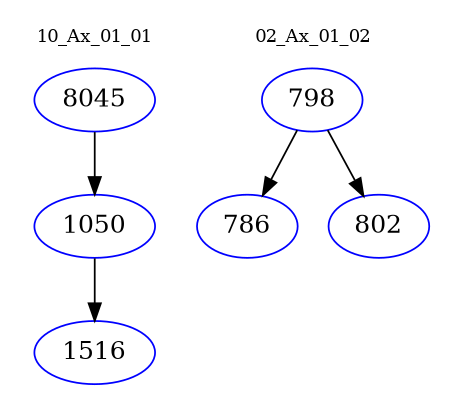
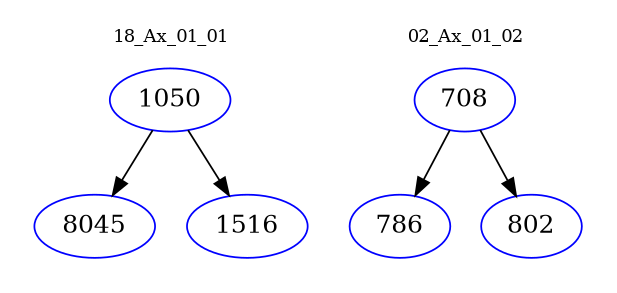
cluster "10_Ax_01_01": label "10_Ax_01_01" -> "18_Ax_01_01"
node "798": label "798" -> "708"
edge "8045" -> "1050": reversed
